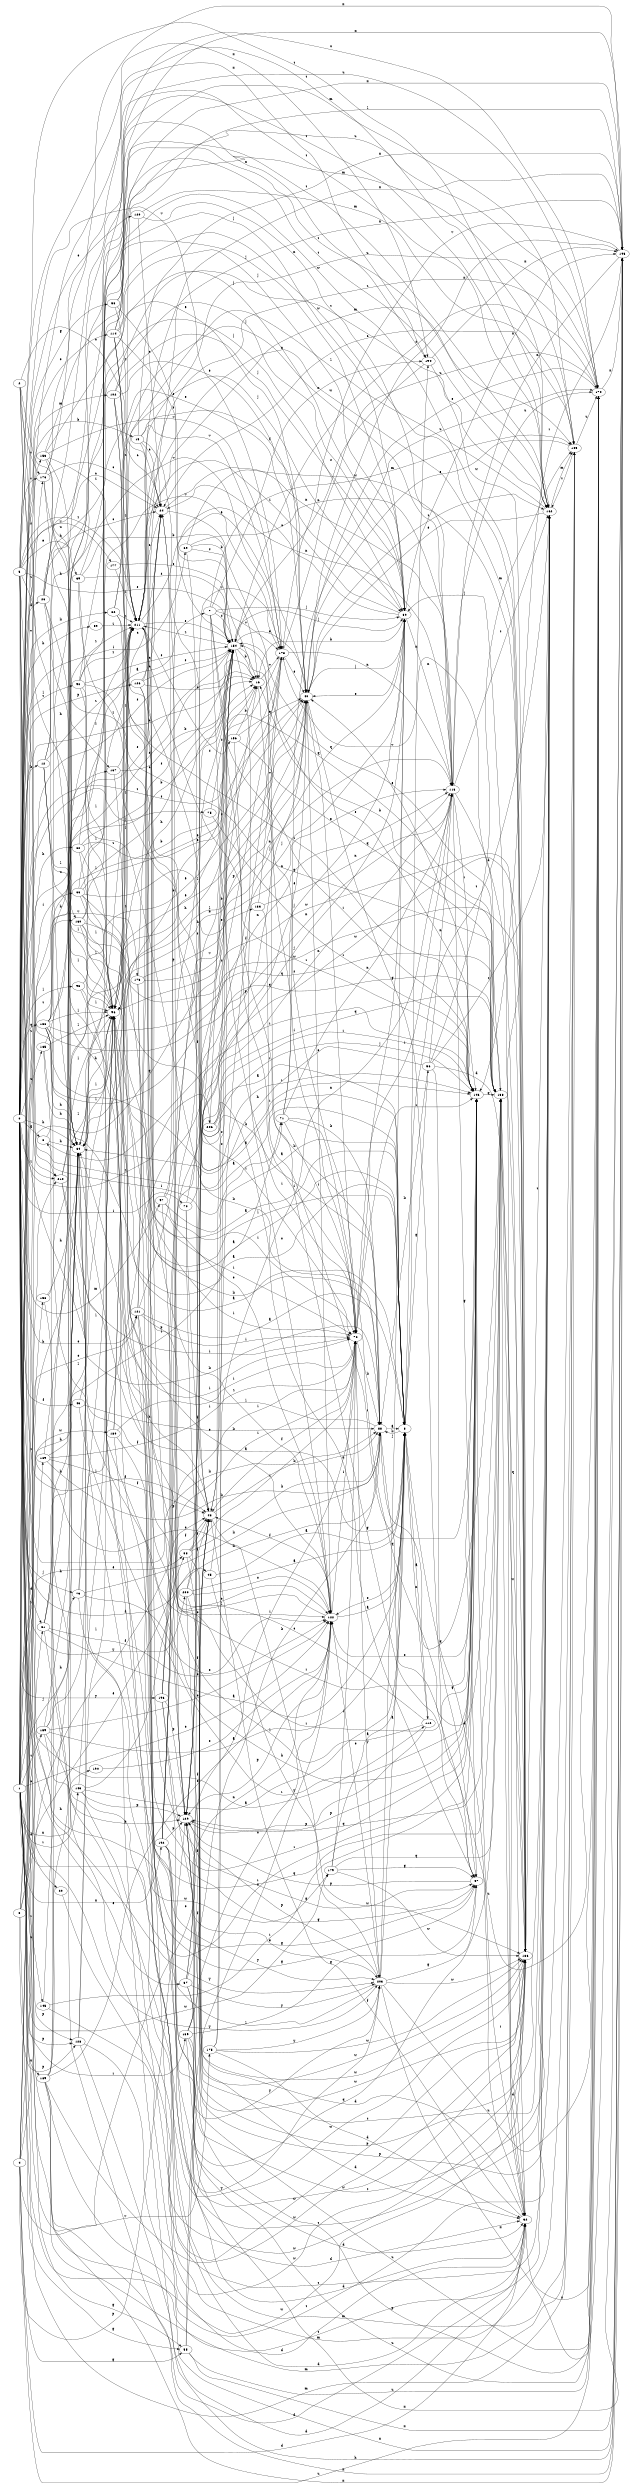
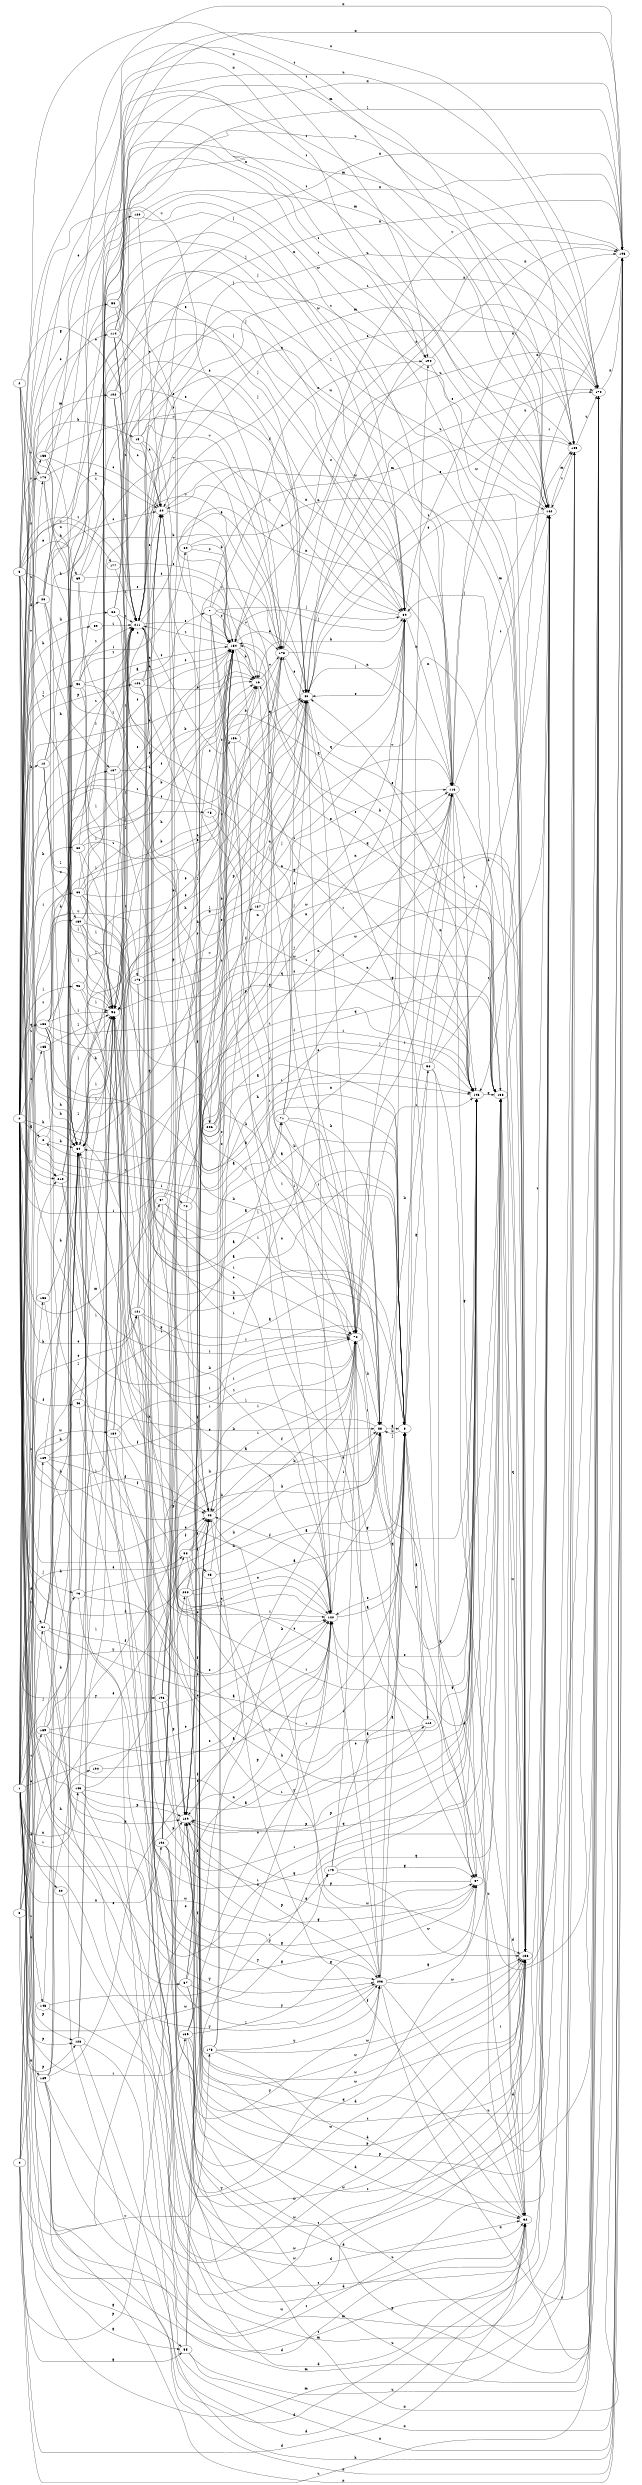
node "133": label "133" -> "137"
edge "56" -> "32": now "56" -> "170"
edge "196" -> "203": label "e" -> "y"
